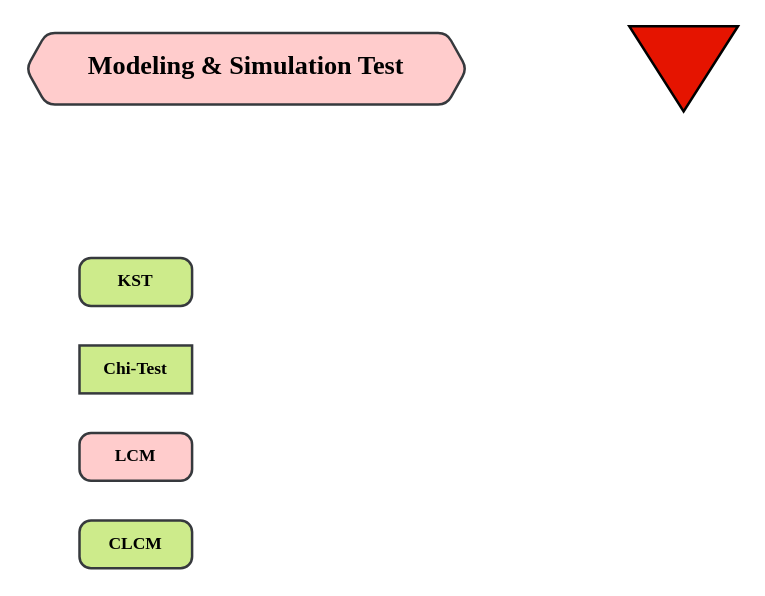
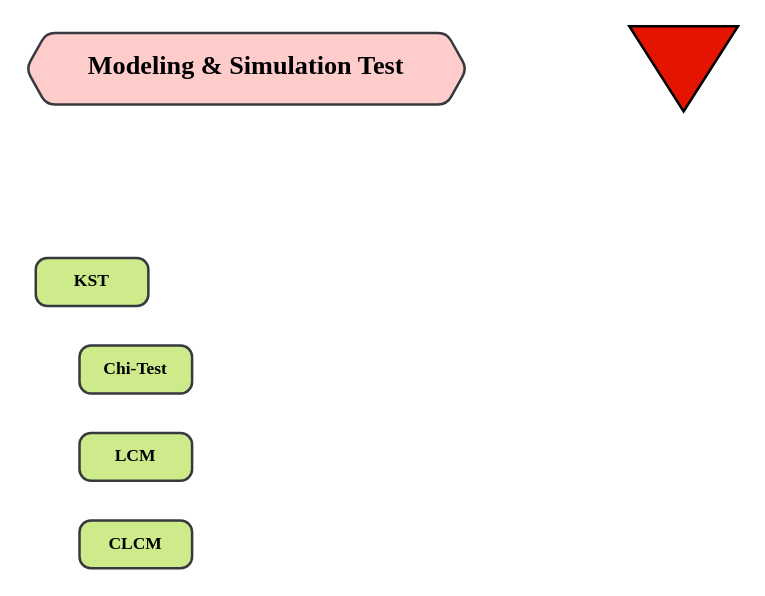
node "KST": moved (136, 282) -> (92, 282)
node "Chi-Test": shape rectangle -> rounded rectangle
node "LCM": fillcolor #ffcccc -> #cdeb8b
